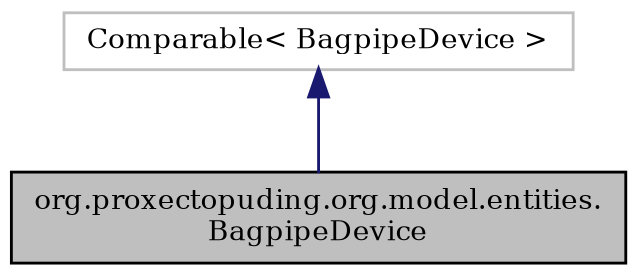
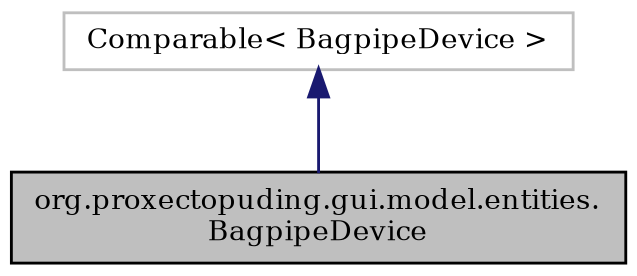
node "org.proxectopuding.org.model.entities. BagpipeDevice": label "org.proxectopuding.org.model.entities. BagpipeDevice" -> "org.proxectopuding.gui.model.entities. BagpipeDevice"
